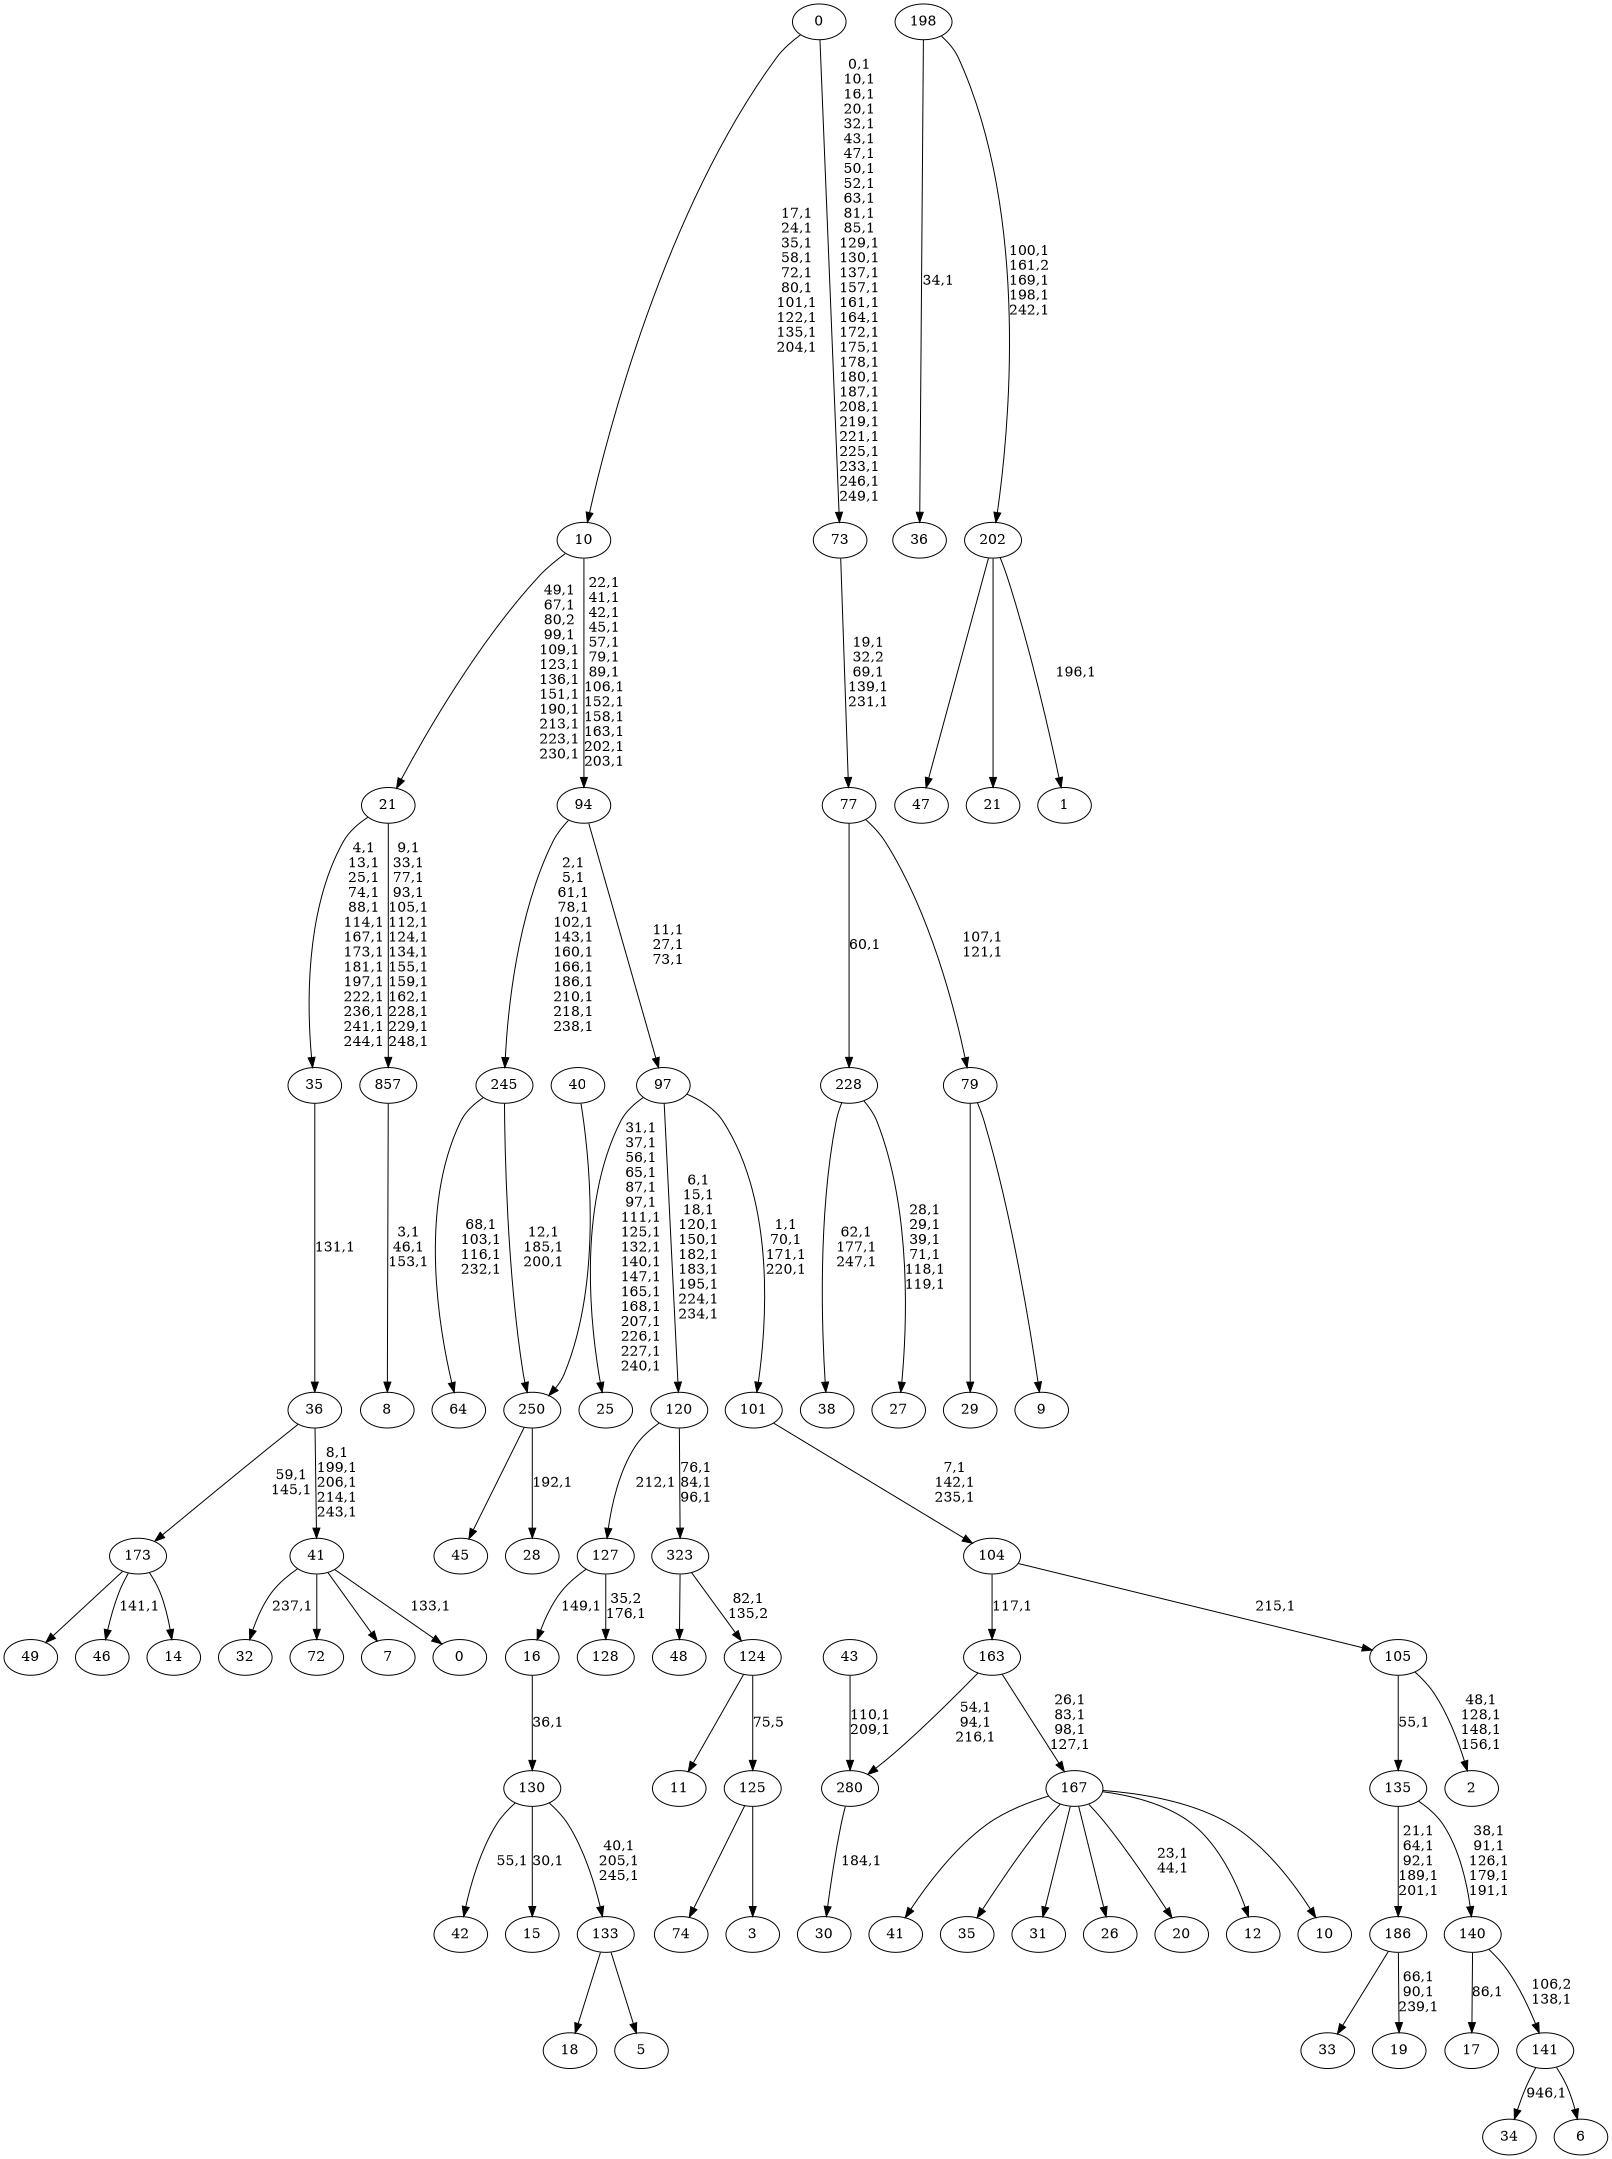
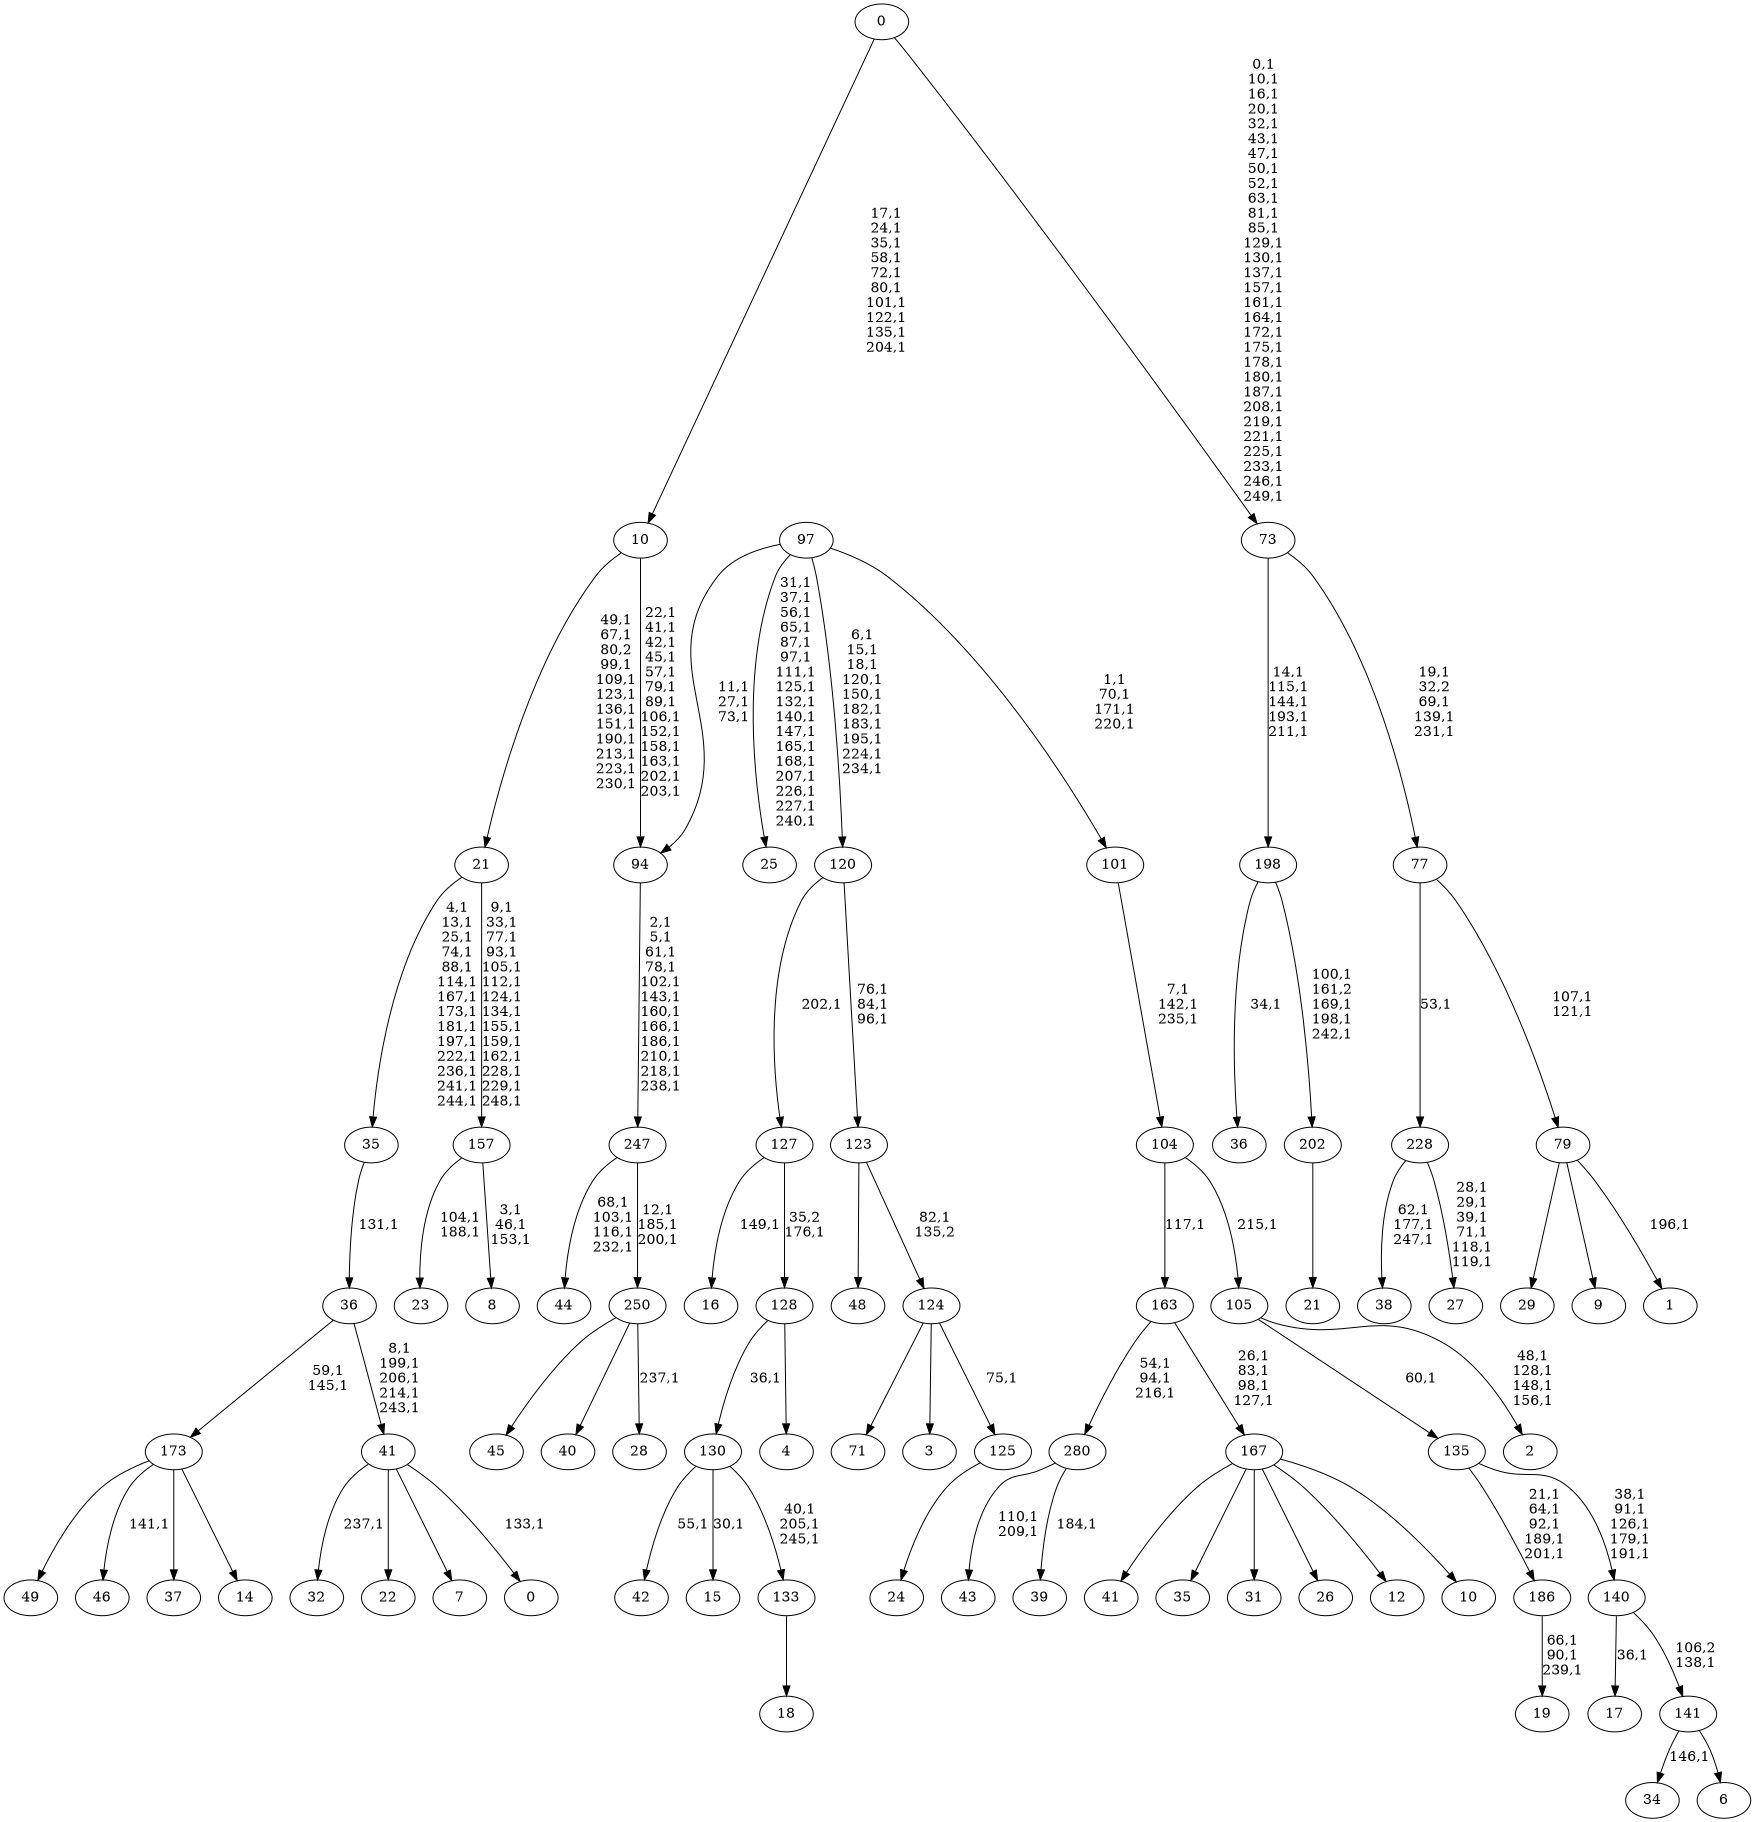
edge "202" -> "1": now "79" -> "1"
edge "73" -> "198": added, label "14,1 115,1 144,1 193,1 211,1"
node "47": removed
edge "94" -> "97": reversed
edge "77" -> "228": label "60,1" -> "53,1"
node "857": label "857" -> "157"
node "245": label "245" -> "247"
edge "40" -> "250": reversed
node "23": added
node "64": label "64" -> "44"
node "4": added
edge "250" -> "28": label "192,1" -> "237,1"
edge "120" -> "127": label "212,1" -> "202,1"
node "323": label "323" -> "123"
node "37": added
node "72": label "72" -> "22"
edge "16" -> "130": now "128" -> "130"
edge "43" -> "280": reversed
edge "124" -> "125": label "75,5" -> "75,1"
edge "105" -> "135": label "55,1" -> "60,1"
node "11": label "11" -> "71"
edge "125" -> "3": now "124" -> "3"
node "74": label "74" -> "24"
node "30": label "30" -> "39"
node "20": removed
edge "140" -> "17": label "86,1" -> "36,1"
node "5": removed
node "33": removed
edge "141" -> "34": label "946,1" -> "146,1"
